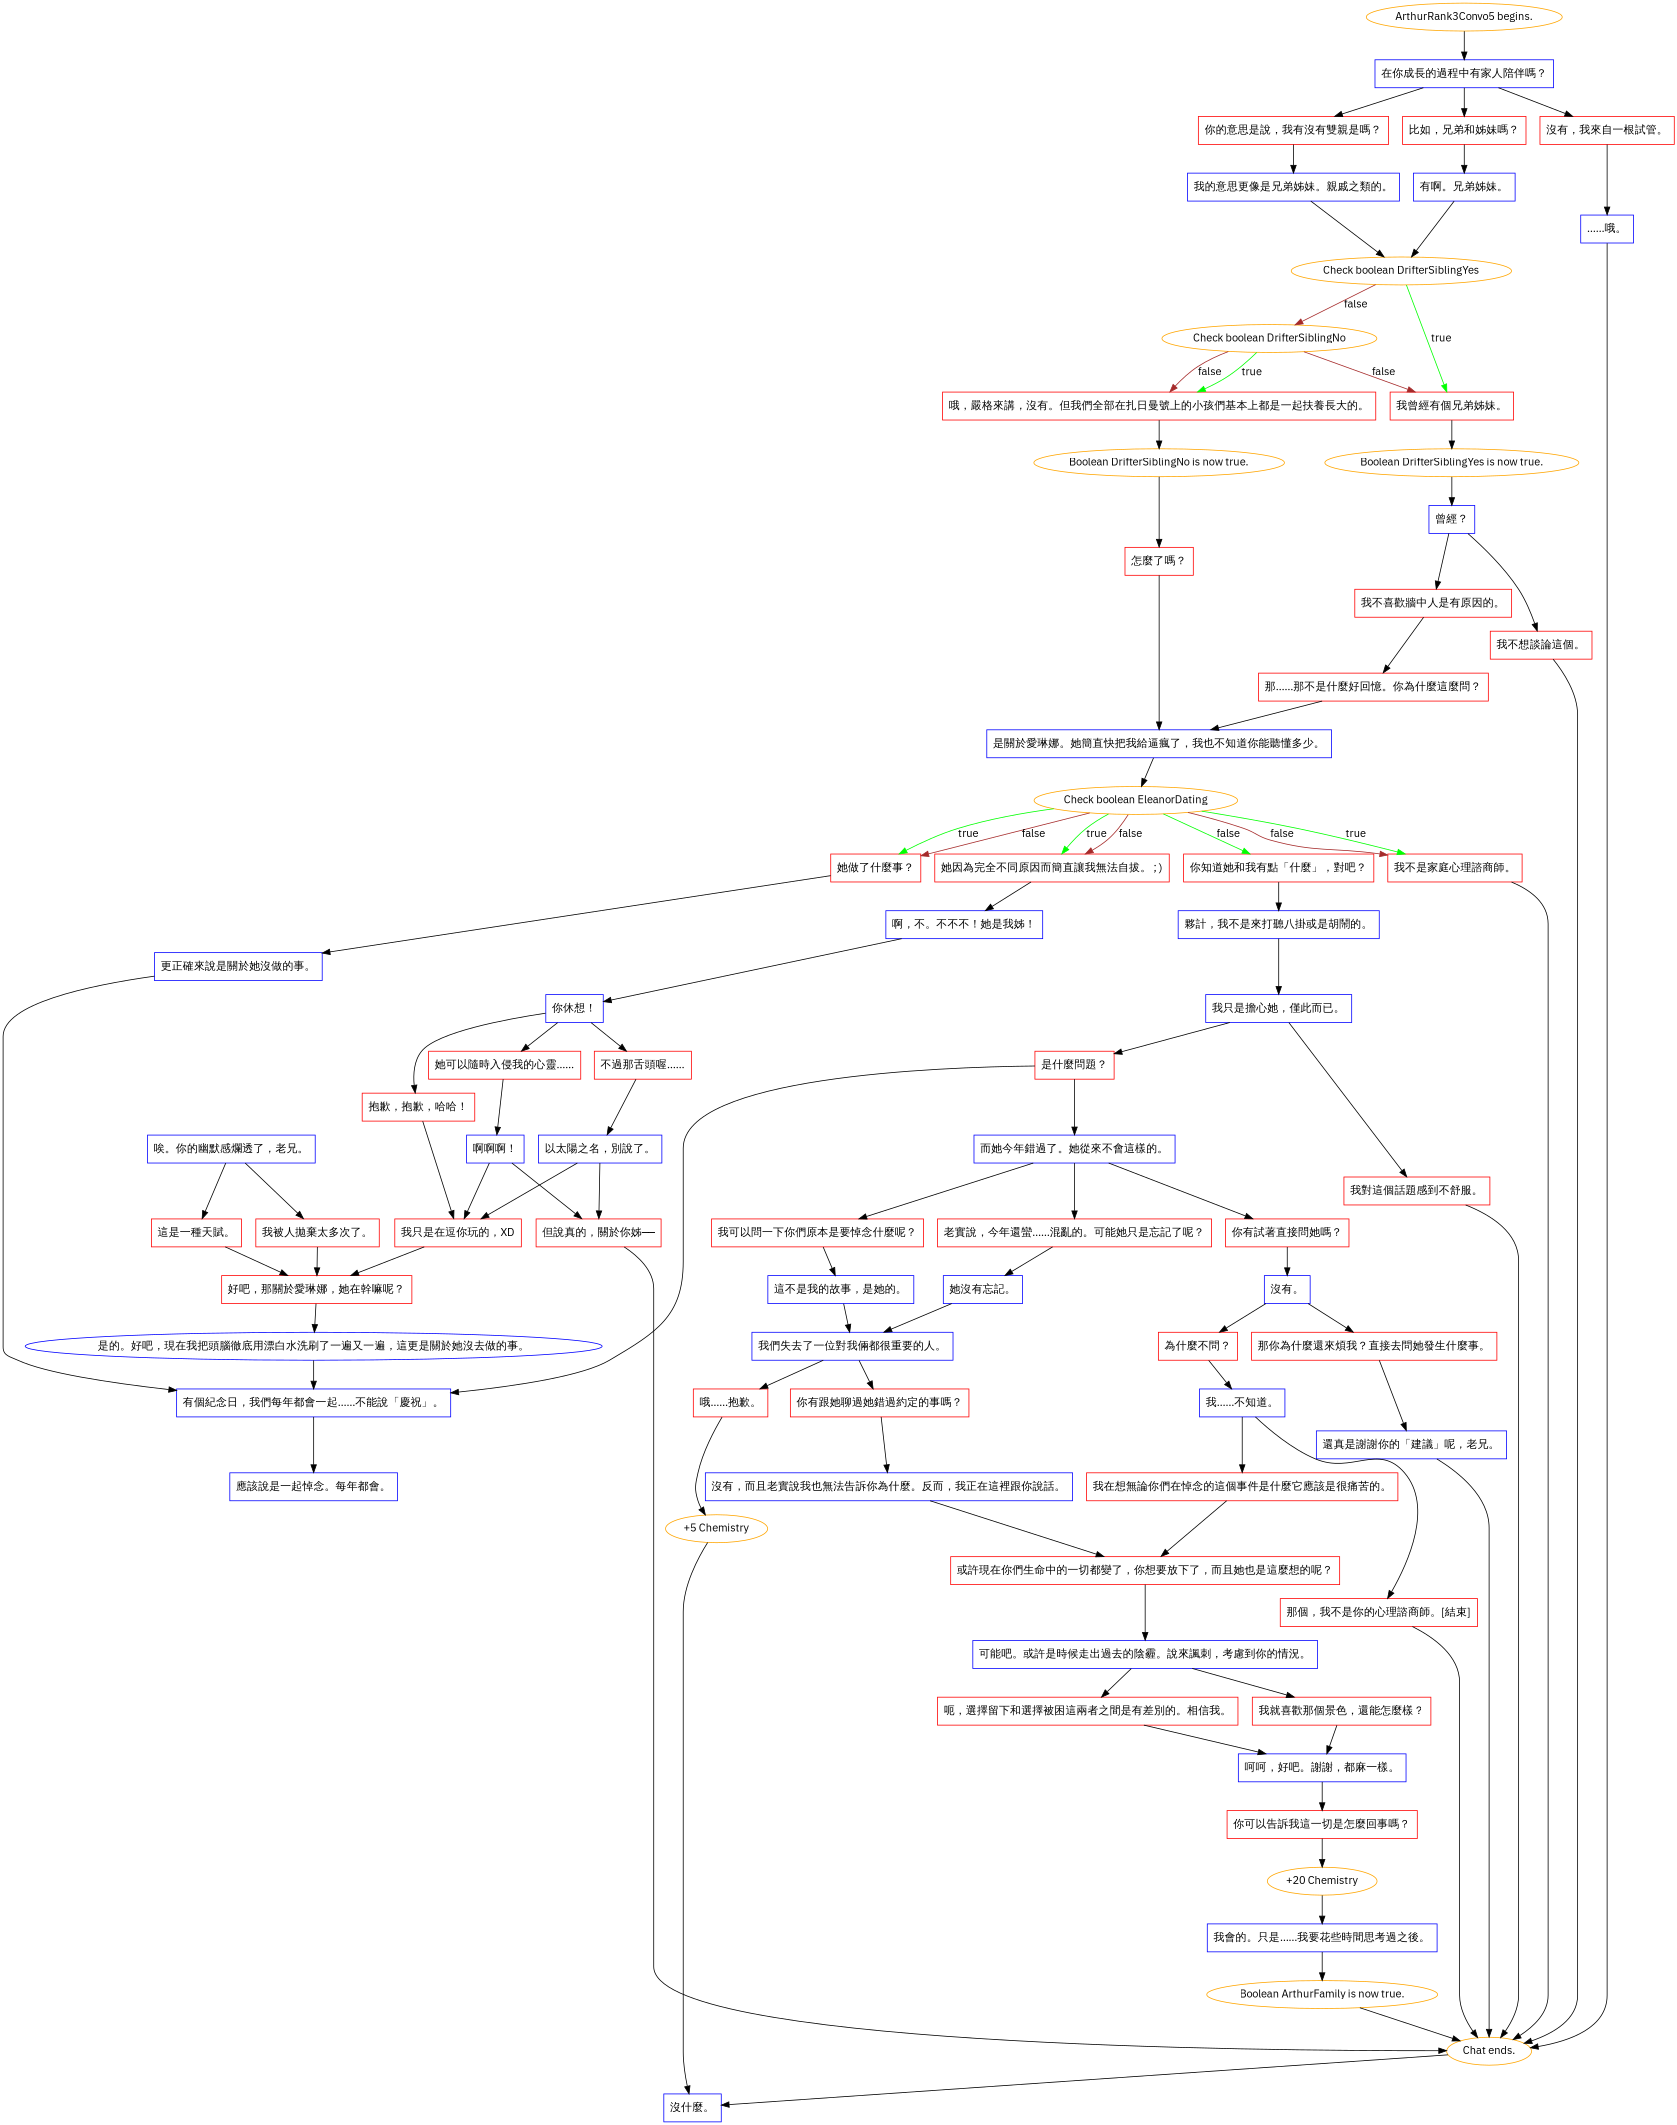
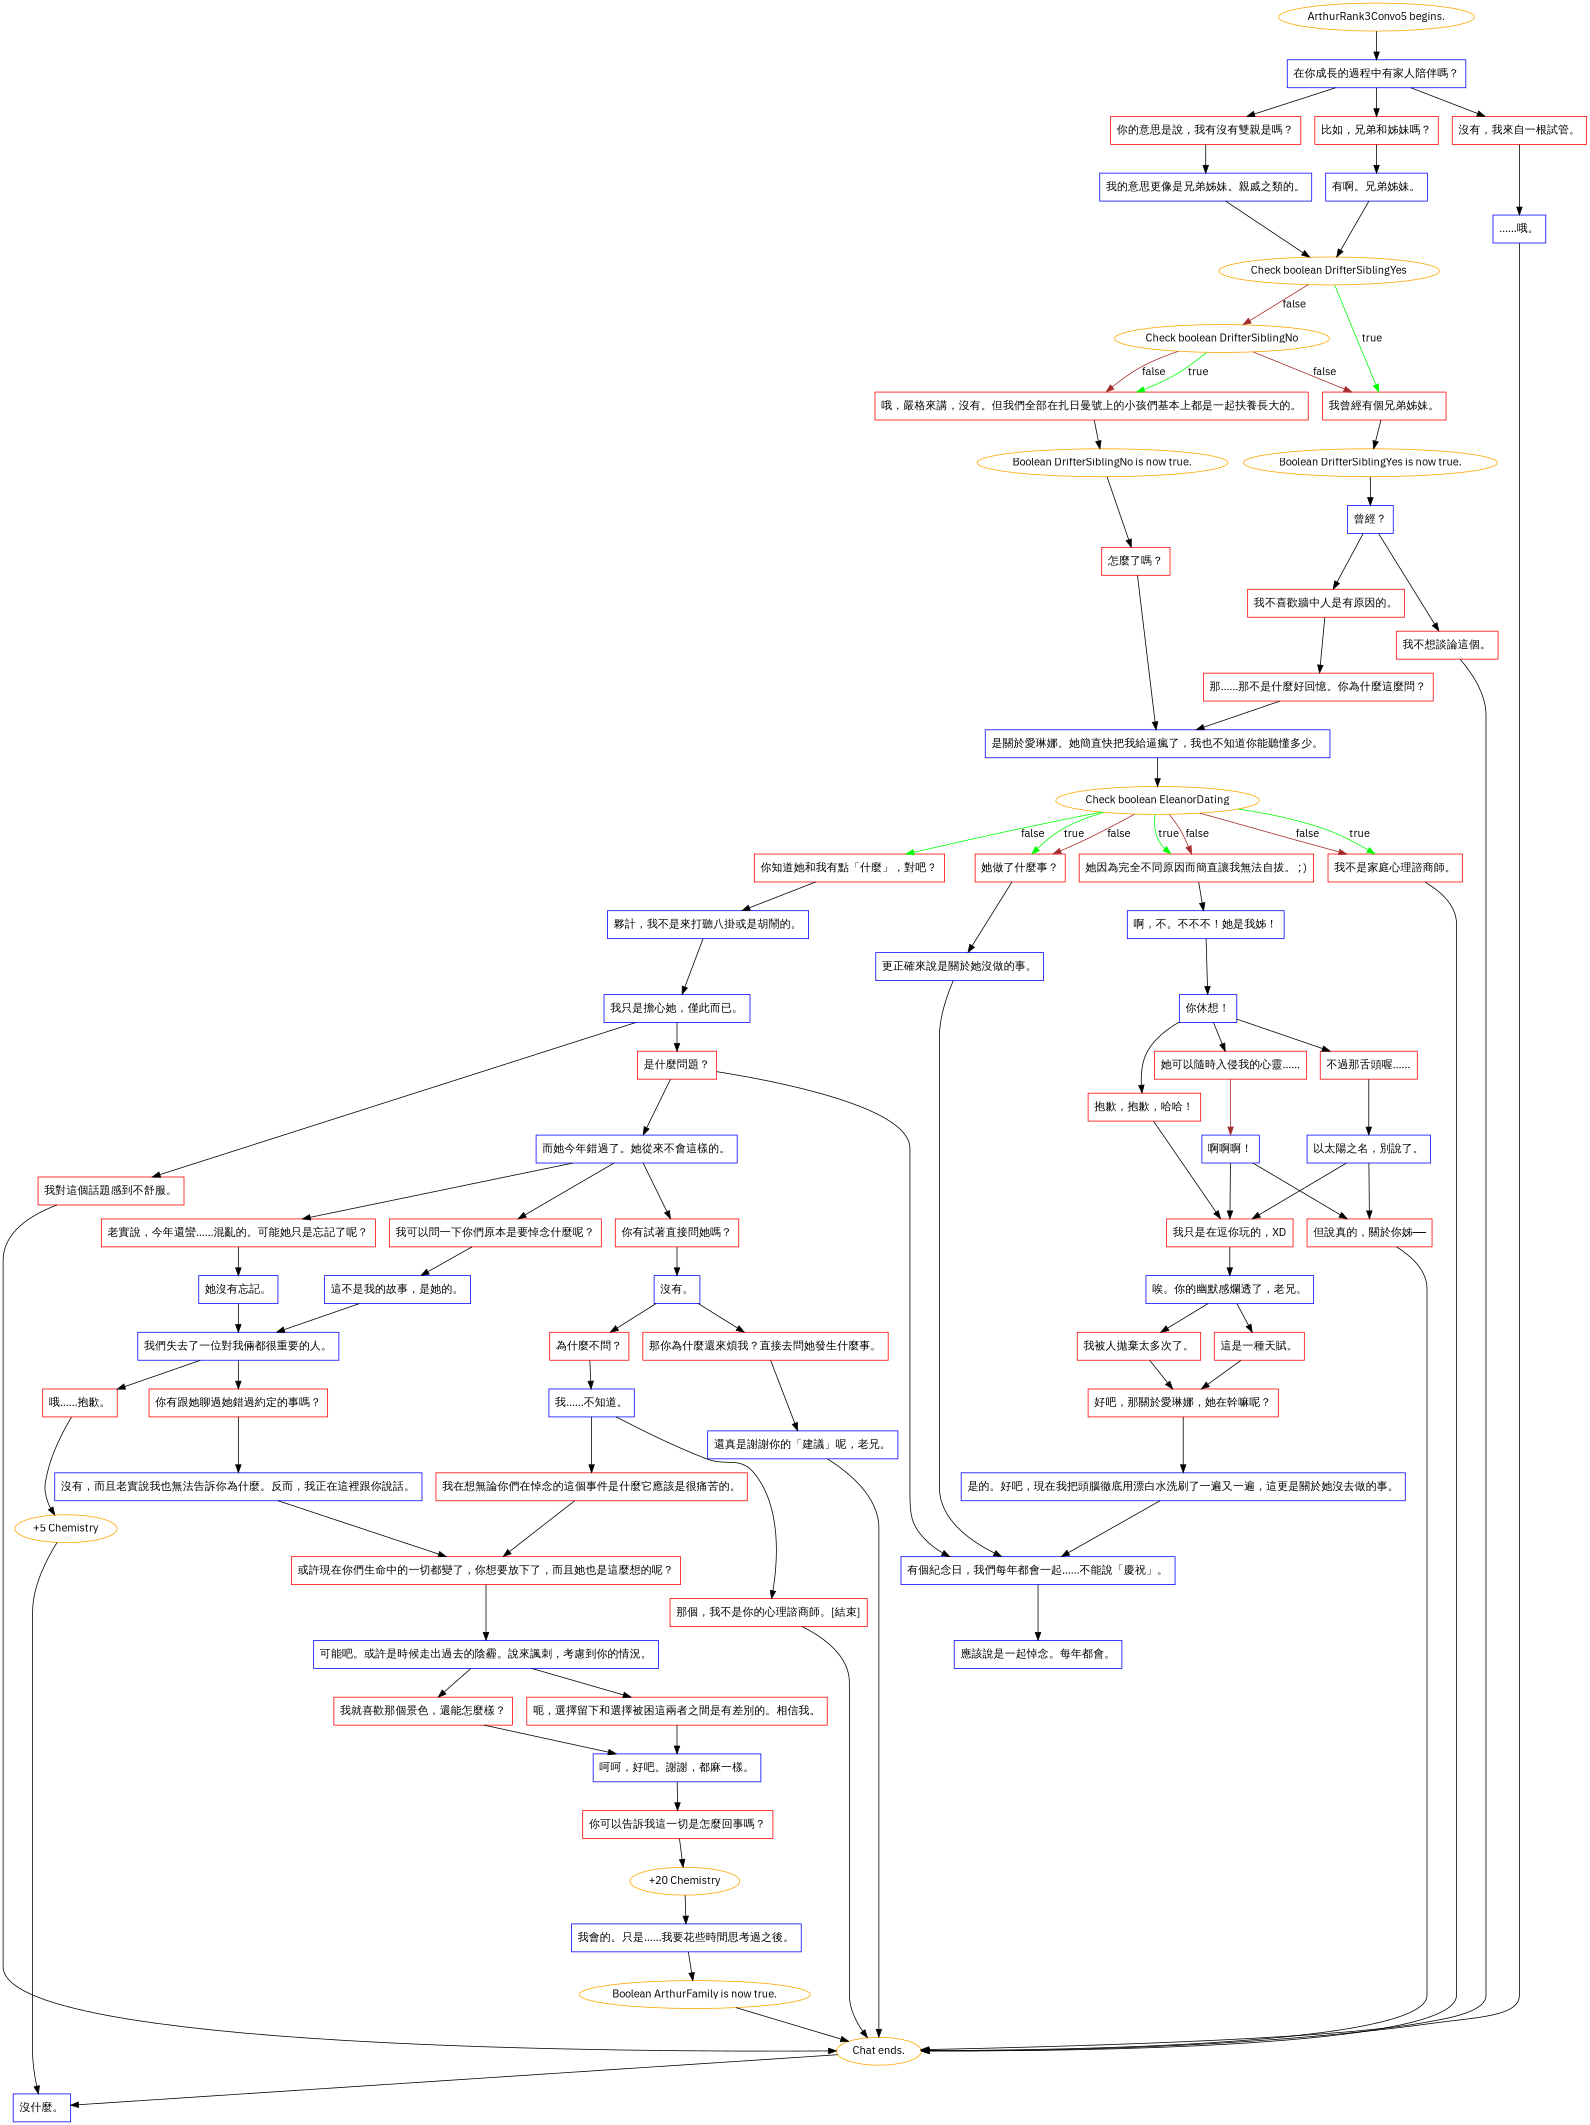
edge "她可以隨時入侵我的心靈……" -> "啊啊啊！": color black -> brown
edge "我只是在逗你玩的，XD" -> "好吧，那關於愛琳娜，她在幹嘛呢？": now "我只是在逗你玩的，XD" -> "唉。你的幽默感爛透了，老兄。"
node "是的。好吧，現在我把頭腦徹底用漂白水洗刷了一遍又一遍，這更是關於她沒去做的事。": shape ellipse -> box
